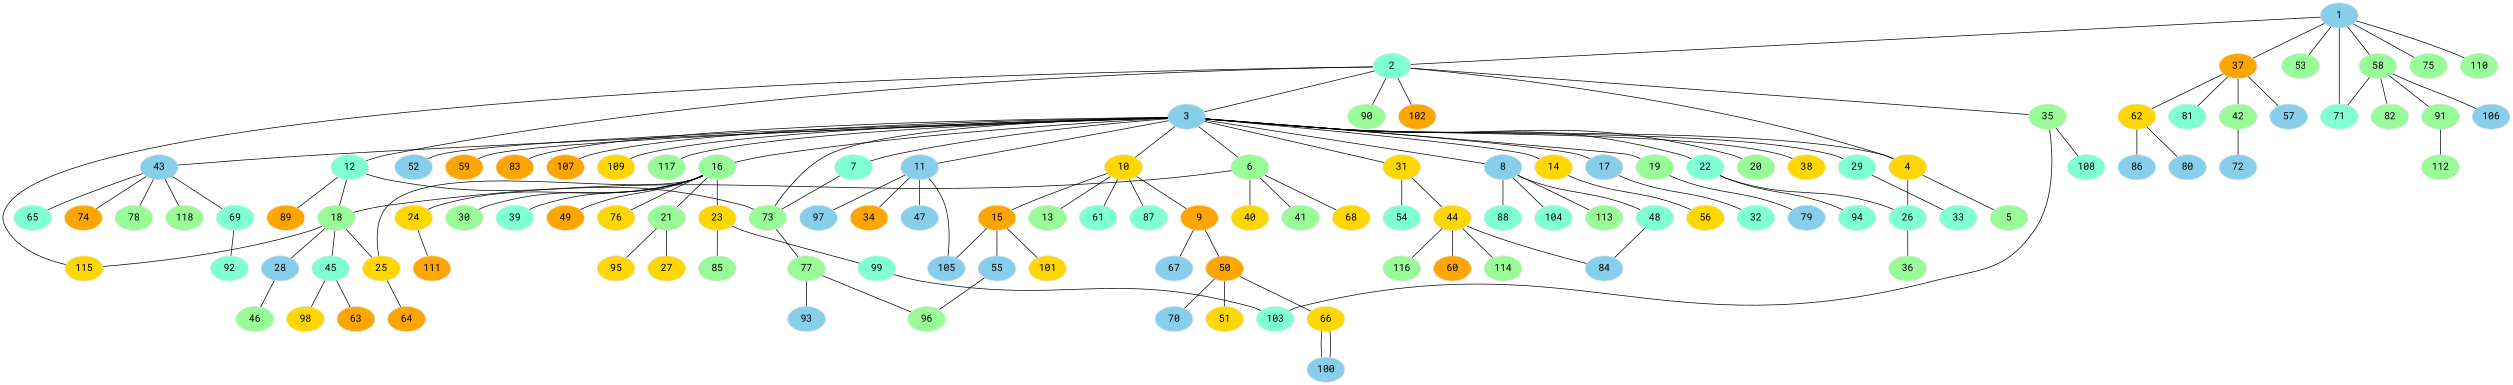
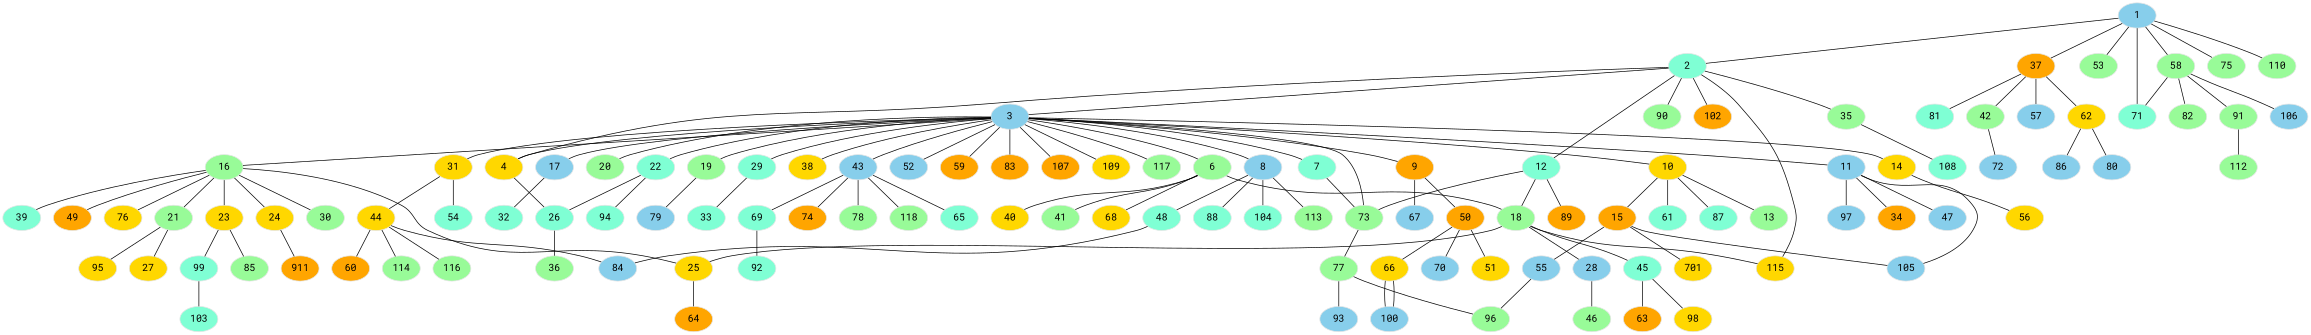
edge "10" -- "9": now "3" -- "9"
node "5": removed
node "111": label "111" -> "911"
node "101": label "101" -> "701"
edge "35" -- "103": removed
